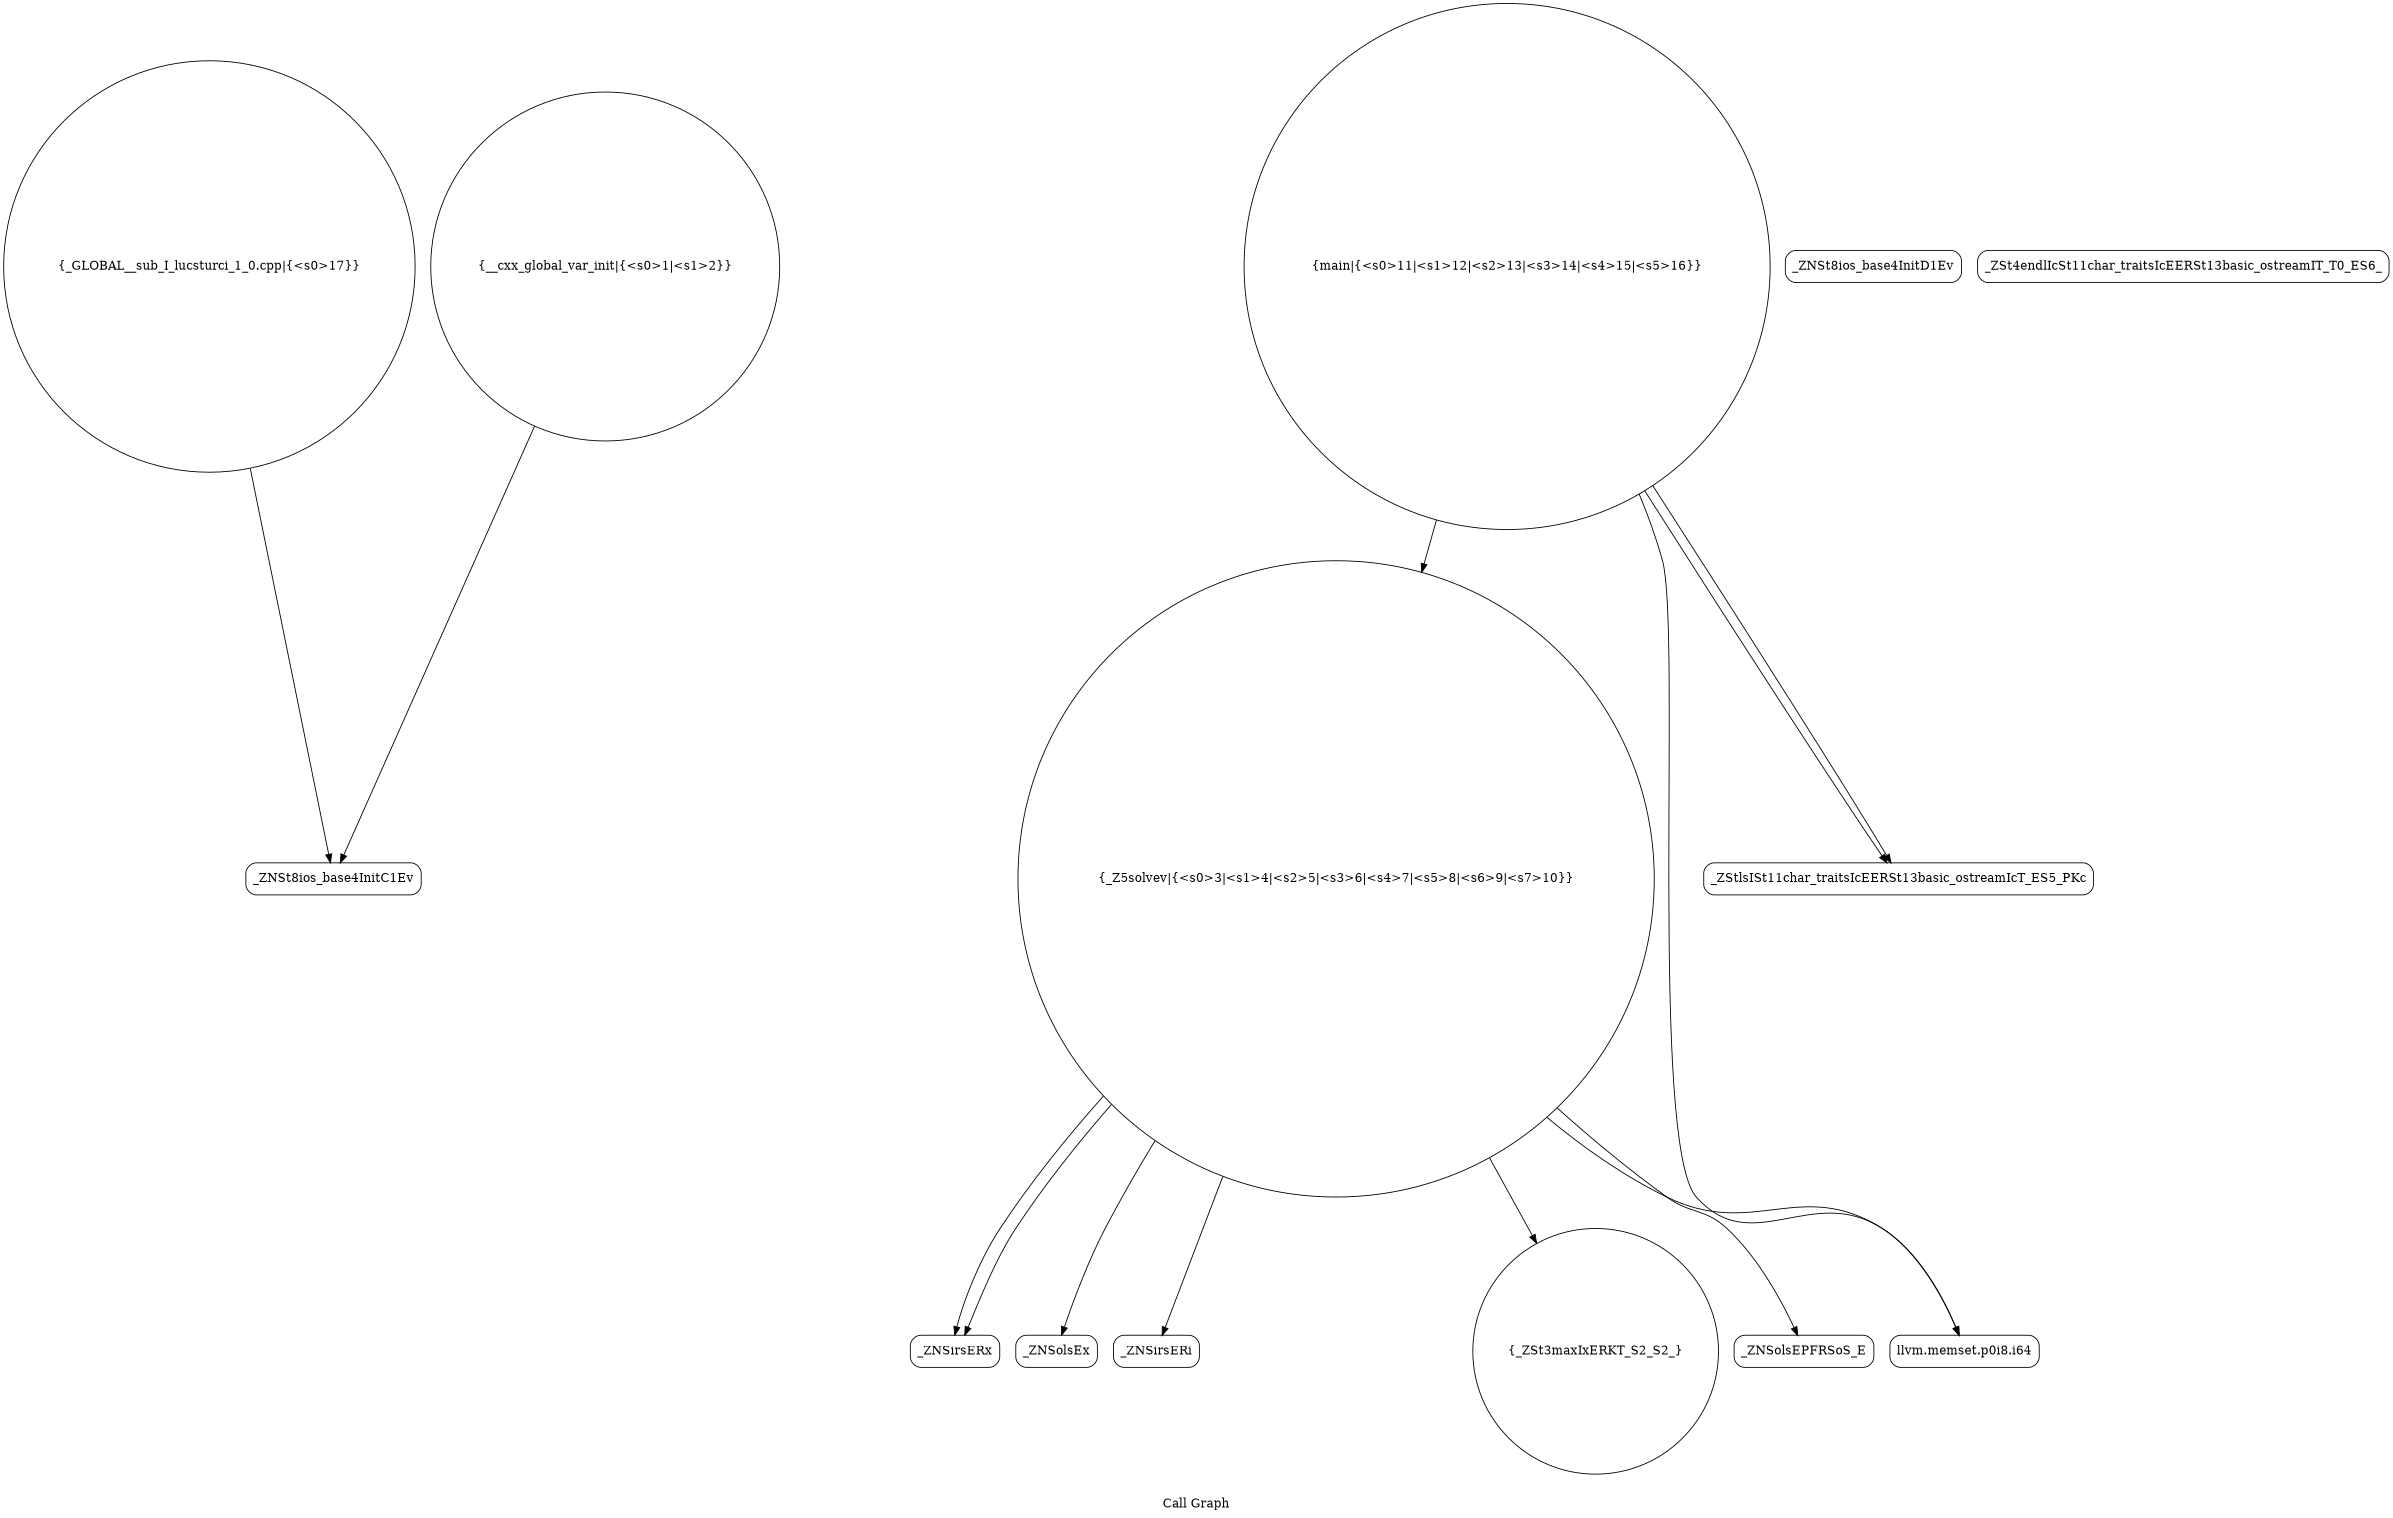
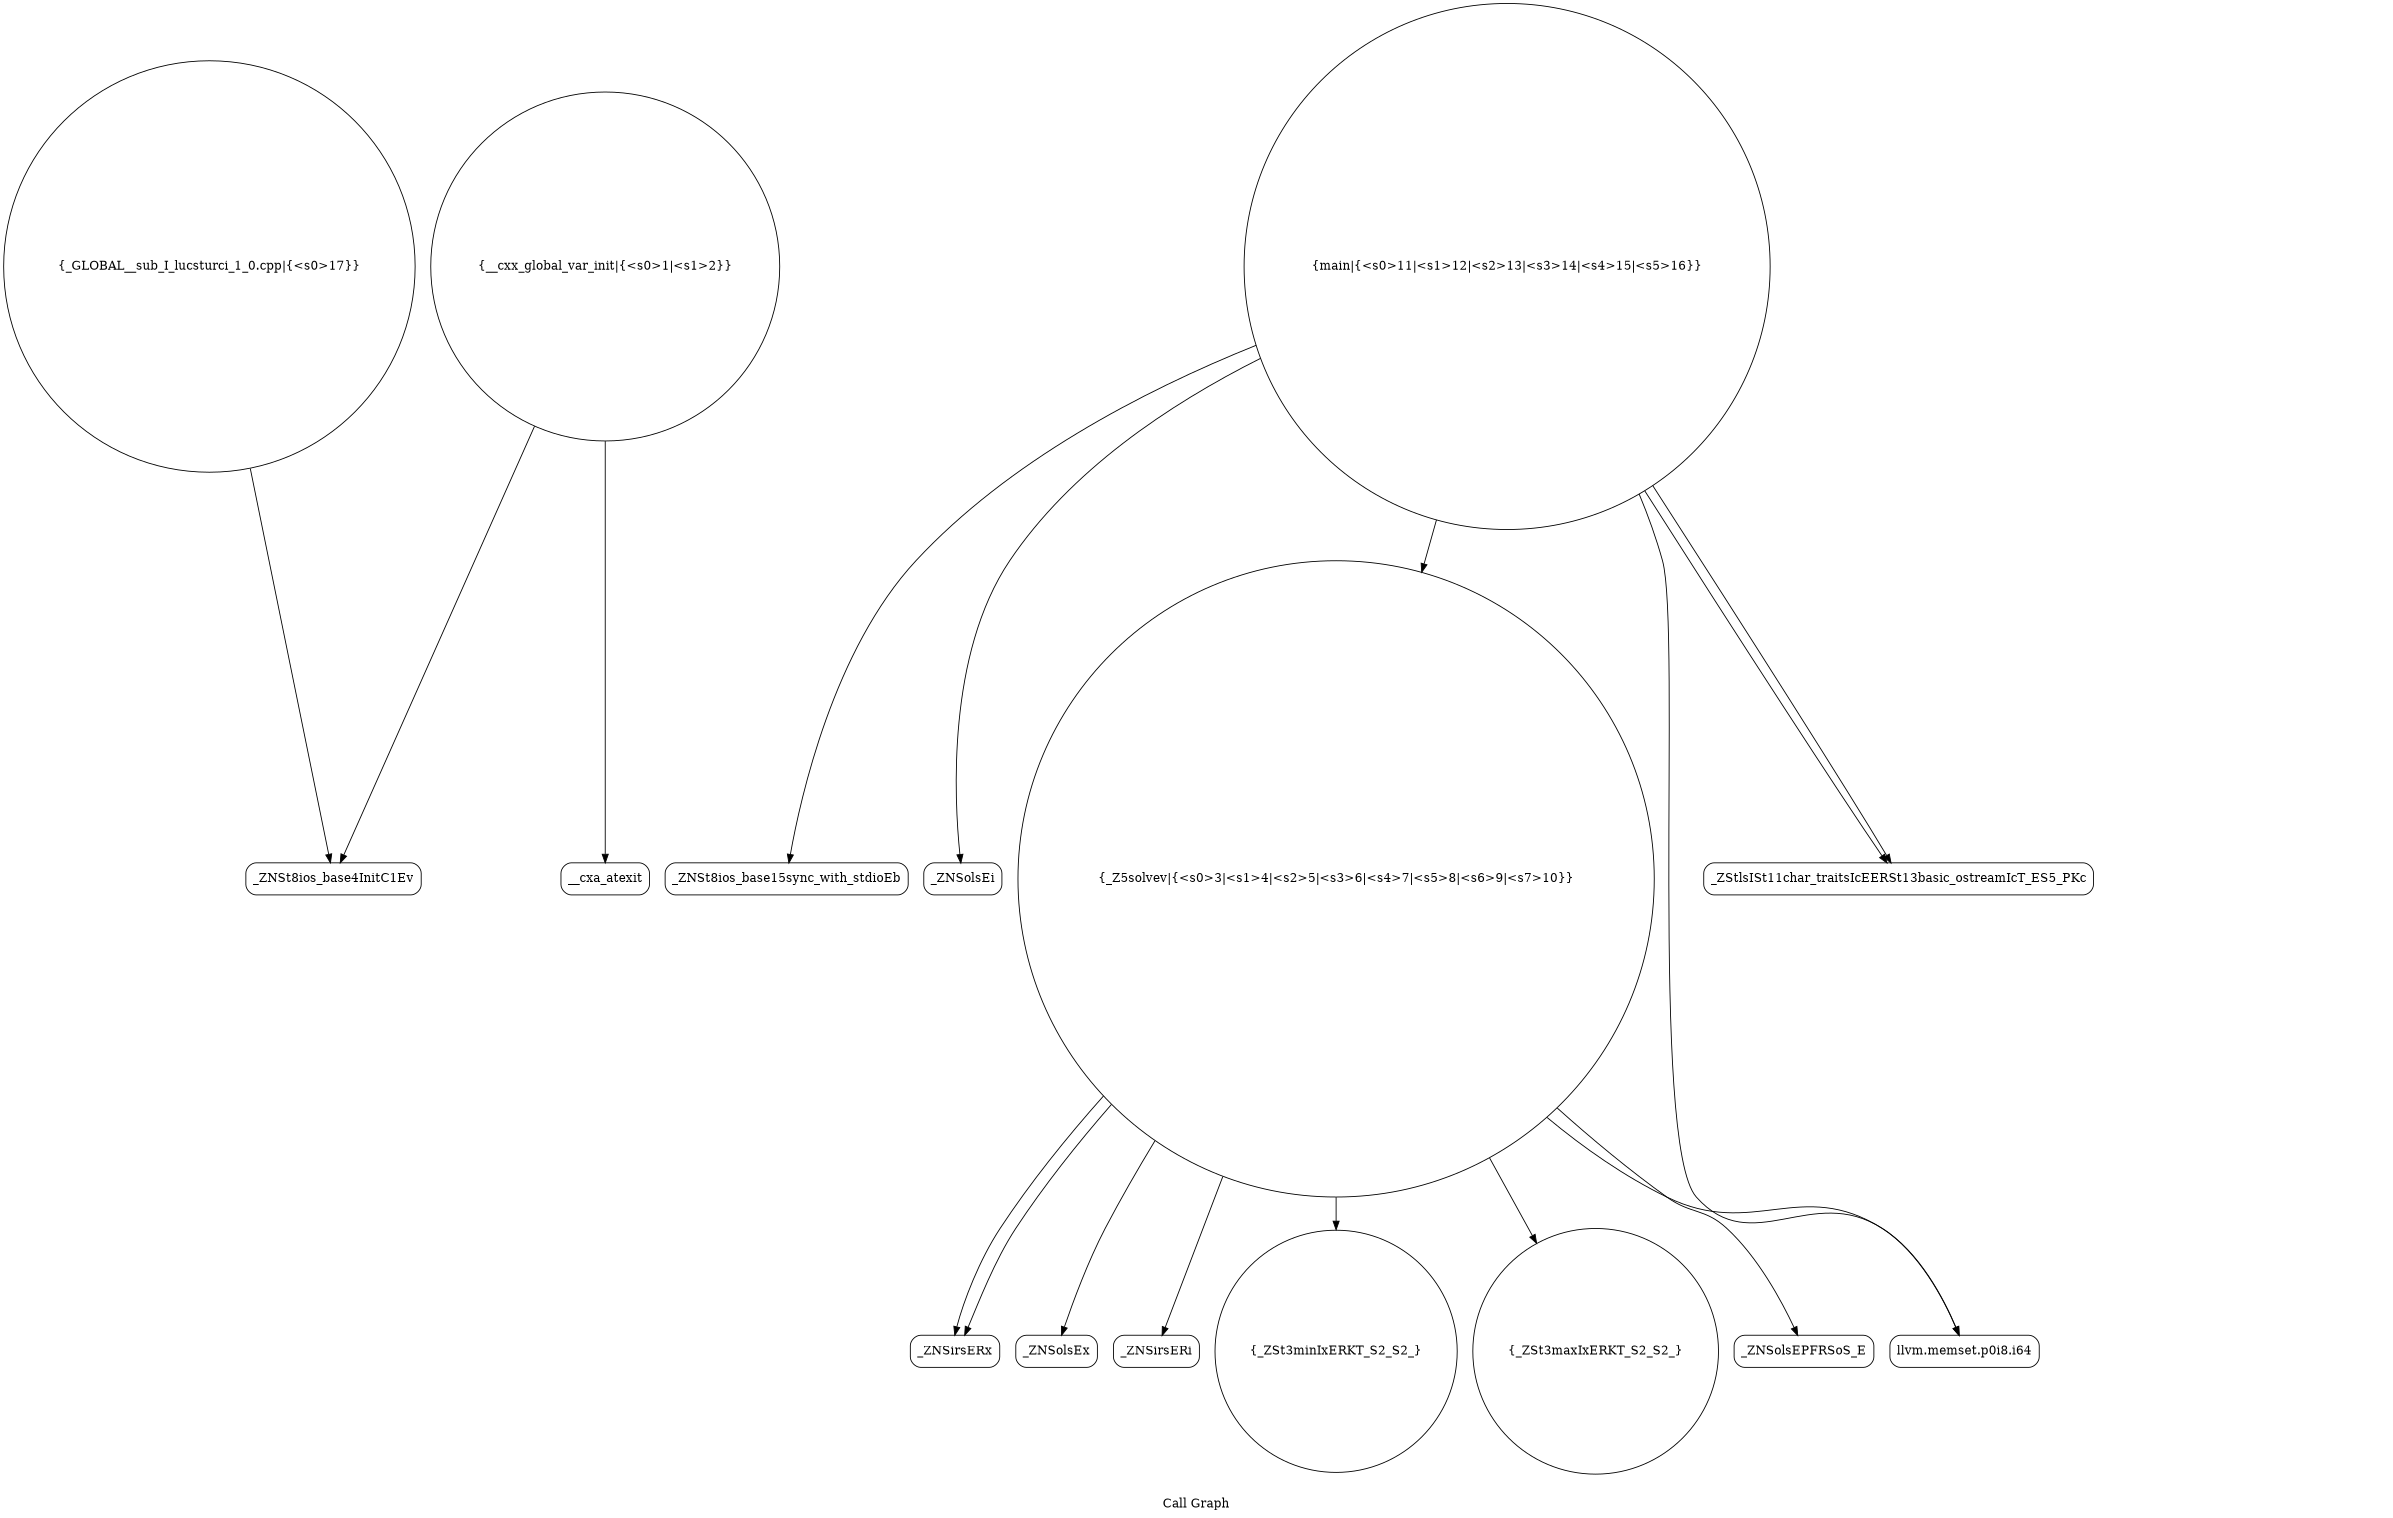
node "_ZNSt8ios_base4InitD1Ev": removed
node "_ZSt4endlIcSt11char_traitsIcEERSt13basic_ostreamIT_T0_ES6_": removed
node "__cxa_atexit": added
node "_ZNSt8ios_base15sync_with_stdioEb": added
node "_ZNSolsEi": added
node "{_ZSt3minIxERKT_S2_S2_}": added
